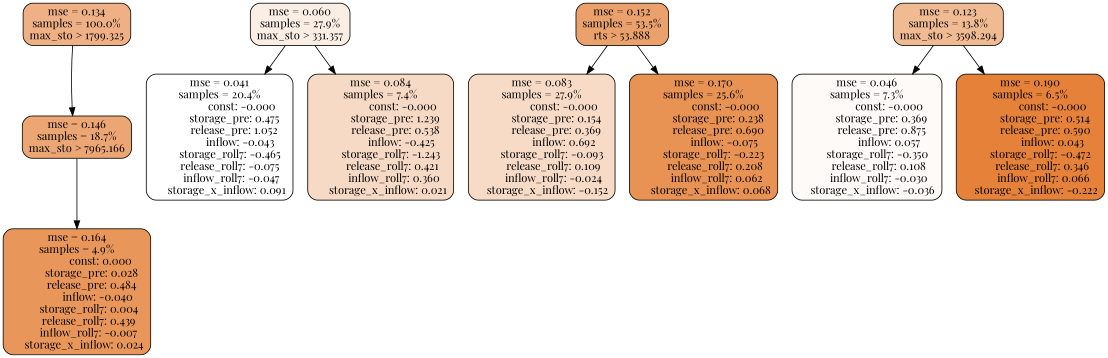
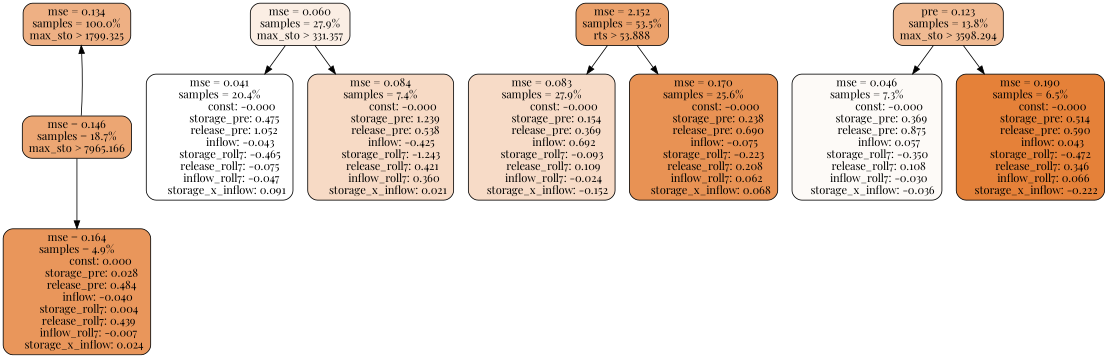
node "mse = 0.152 samples = 53.5% rts > 53.888": label "mse = 0.152 samples = 53.5% rts > 53.888" -> "mse = 2.152 samples = 53.5% rts > 53.888"
node "mse = 0.123 samples = 13.8% max_sto > 3598.294": label "mse = 0.123 samples = 13.8% max_sto > 3598.294" -> "pre = 0.123 samples = 13.8% max_sto > 3598.294"
edge "mse = 0.134 samples = 100.0% max_sto > 1799.325" -> "mse = 0.146 samples = 18.7% max_sto > 7965.166": reversed
